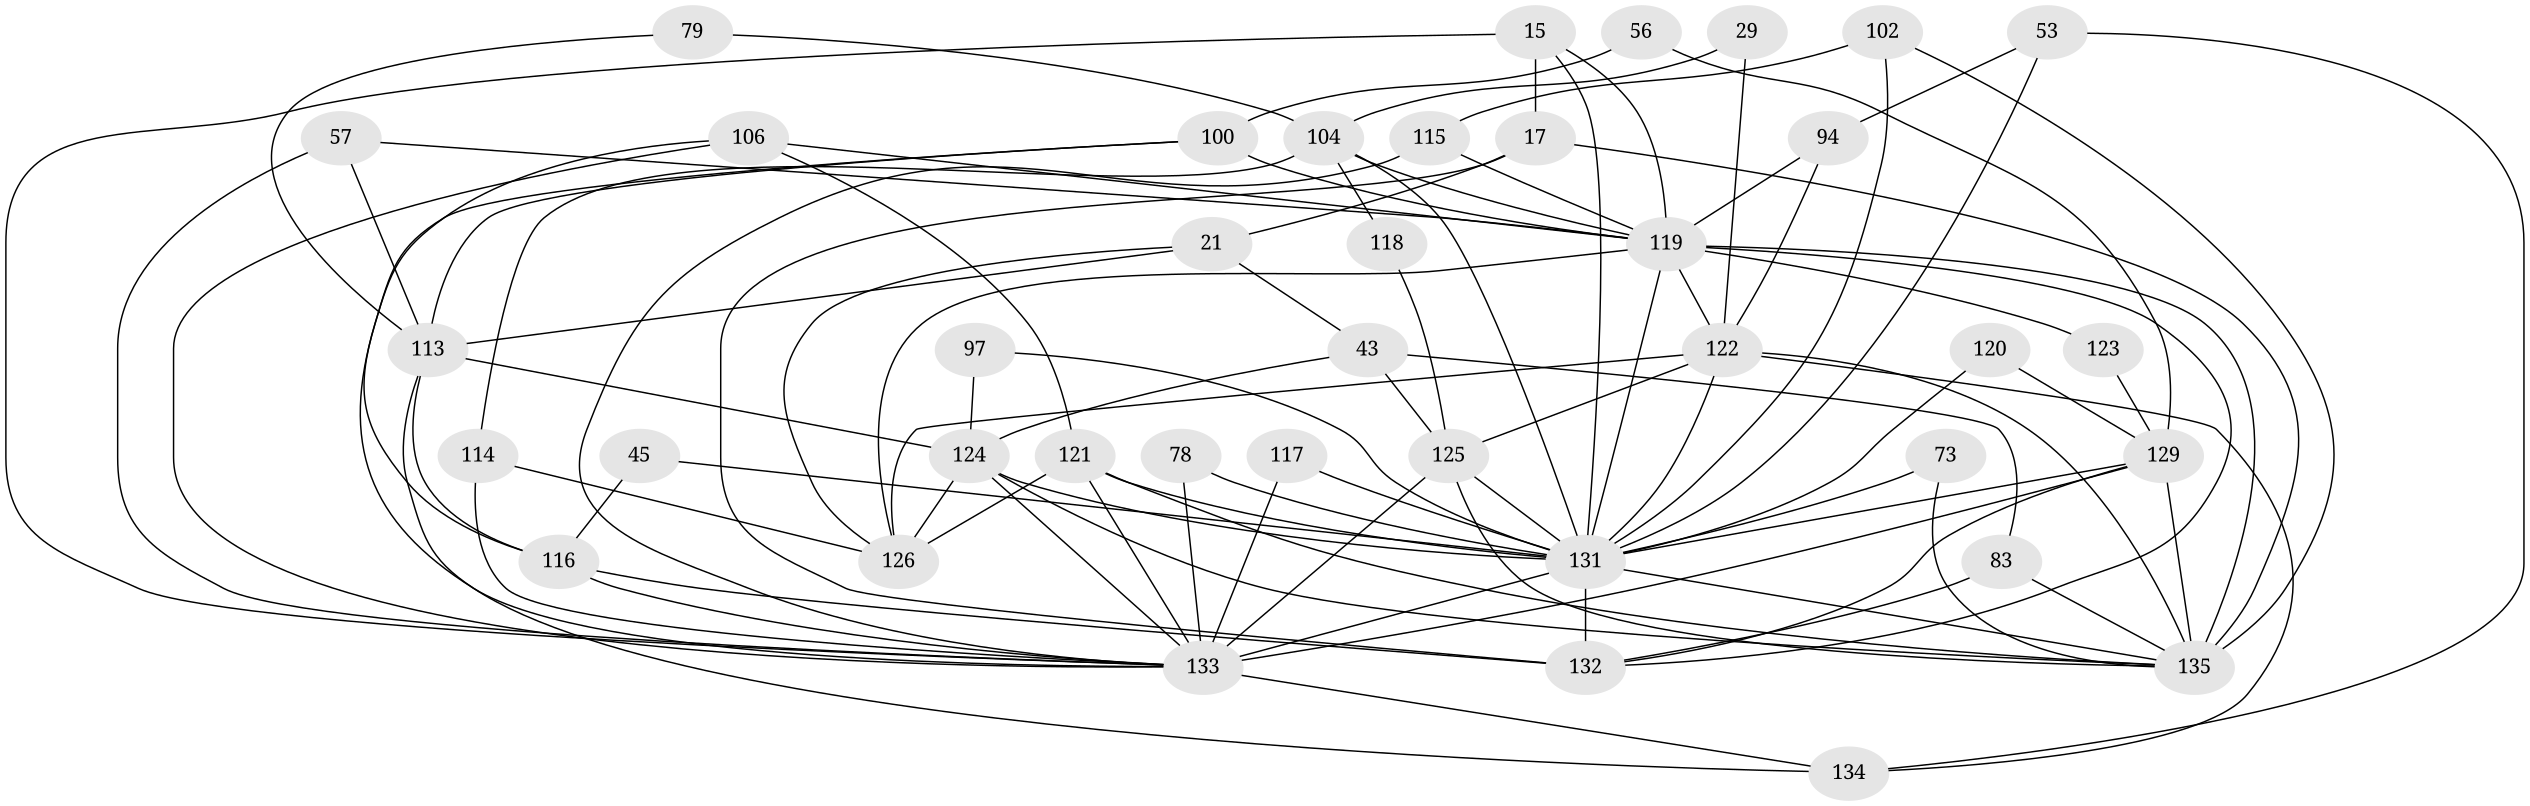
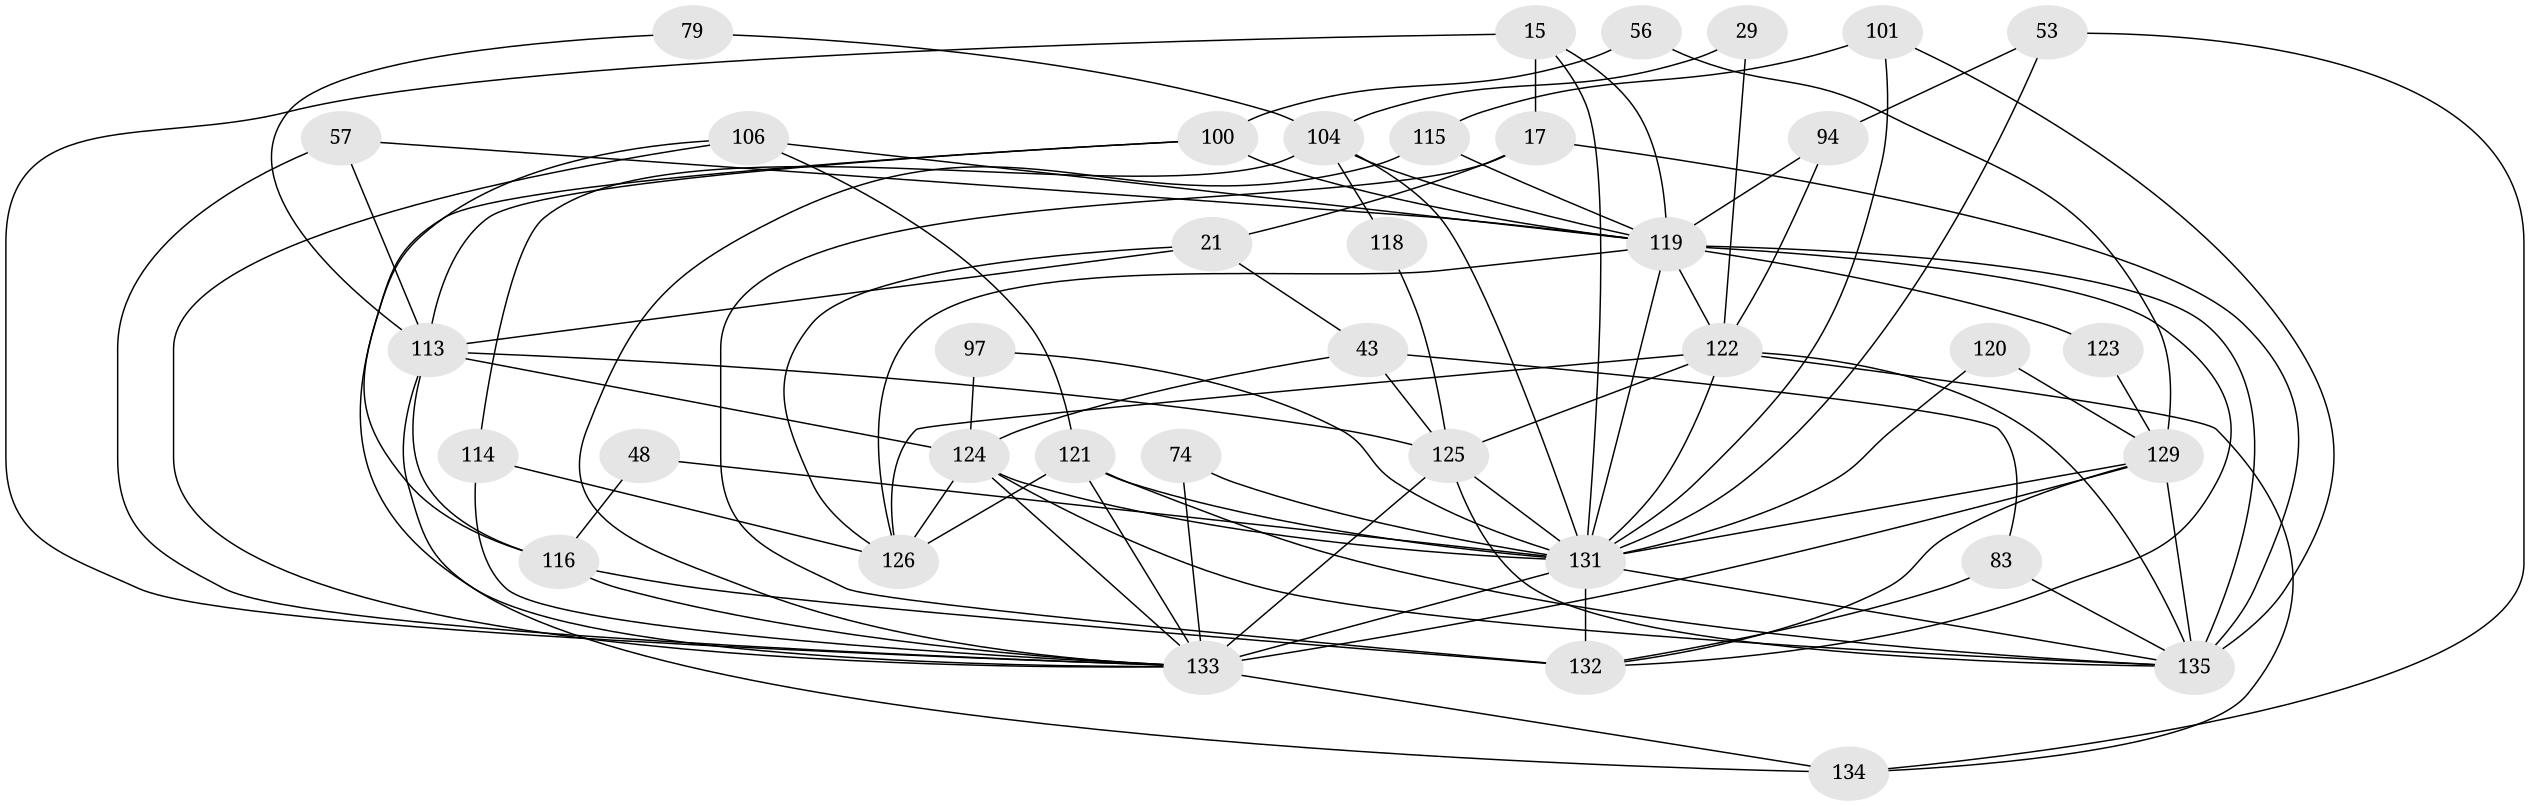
node "102": label "102" -> "101"
edge "113" -- "125": added
node "45": label "45" -> "48"
node "78": label "78" -> "74"
node "117": removed
node "73": removed
